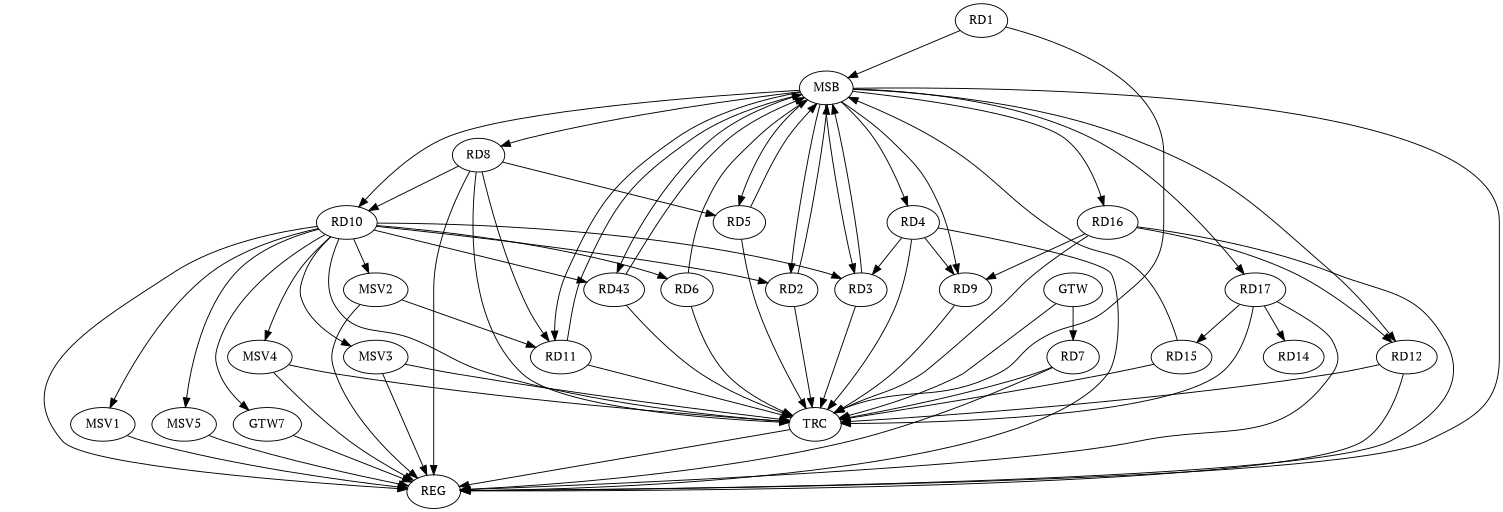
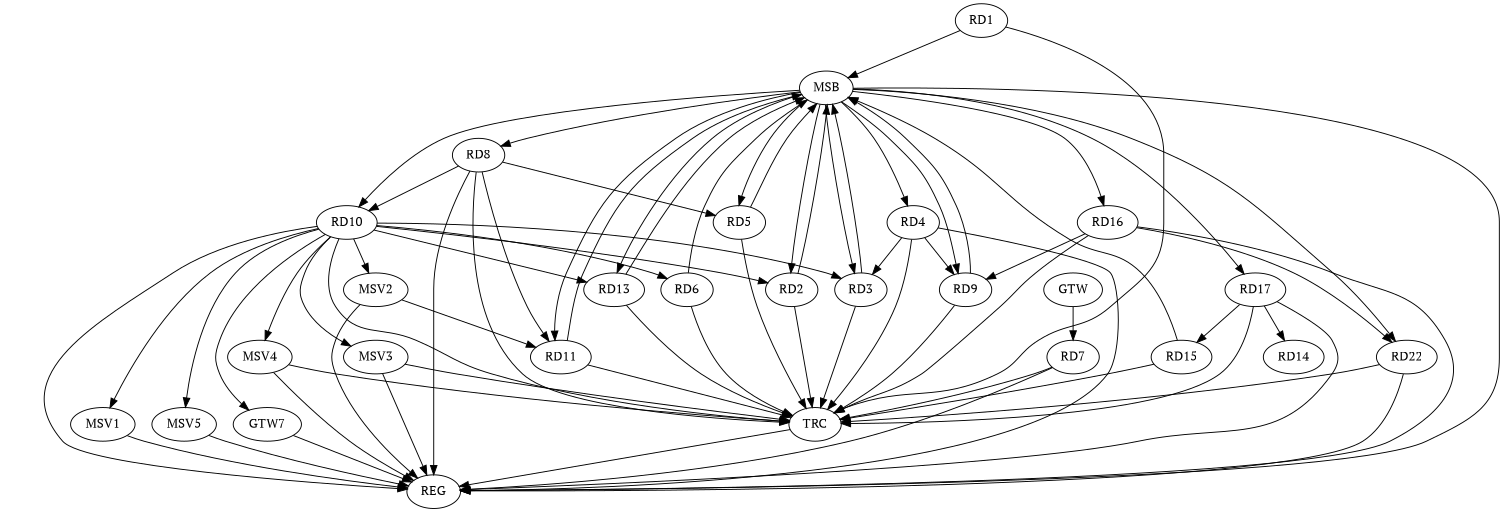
edge "RD9" -> "MSB": added
node "RD43": label "RD43" -> "RD13"
node "RD12": label "RD12" -> "RD22"
edge "GTW" -> "TRC": removed
